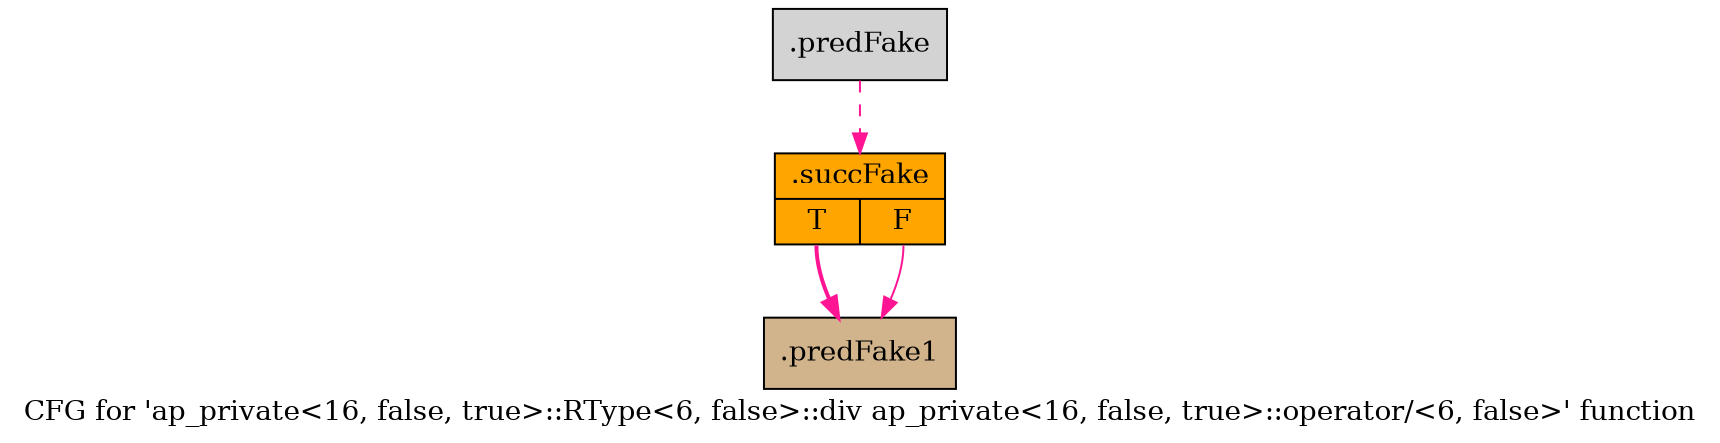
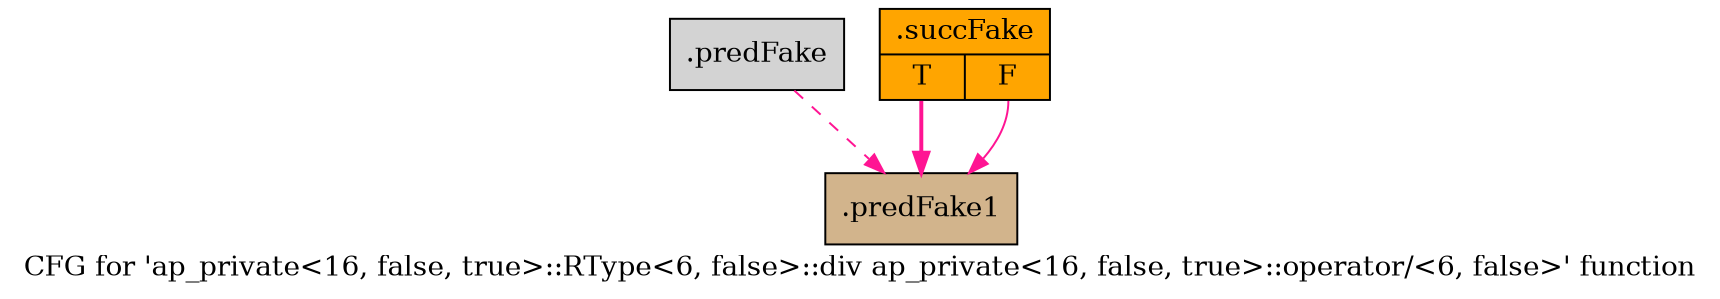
edge ".predFake" -> ".succFake": now ".predFake" -> ".predFake1"
